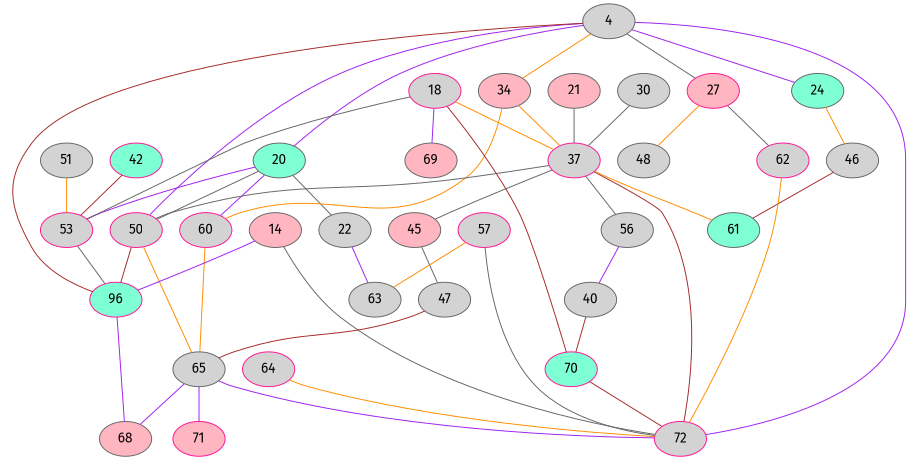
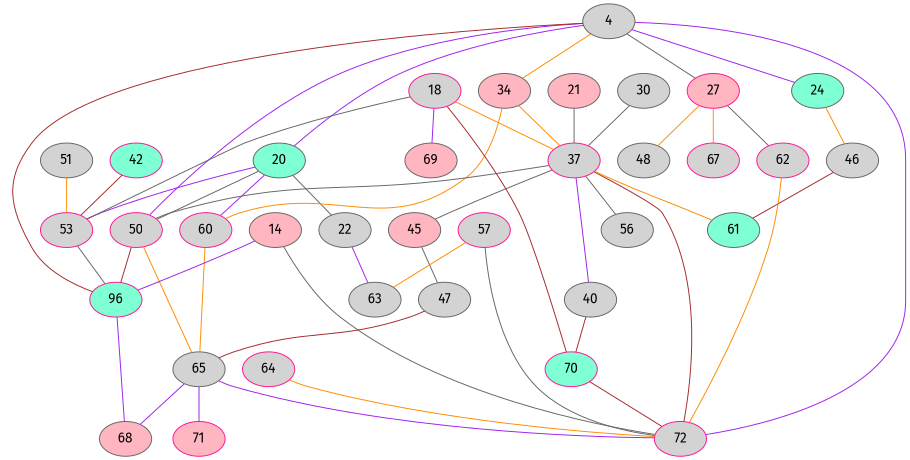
node "67": added
edge "56" -- "40": now "37" -- "40"
